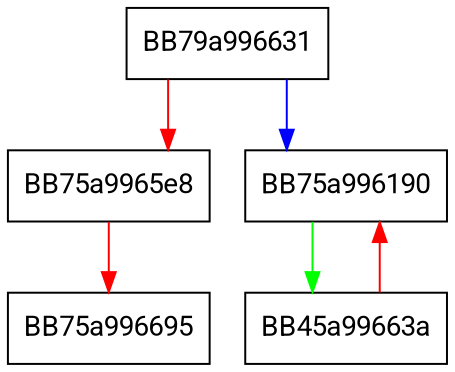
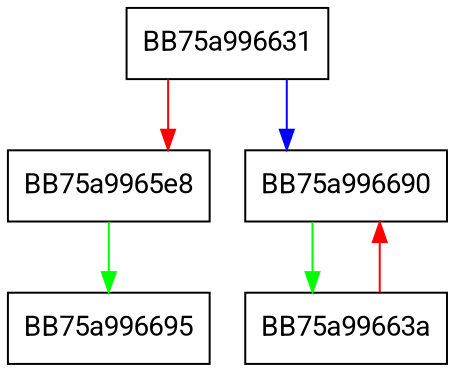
node "BB79a996631": label "BB79a996631" -> "BB75a996631"
node "BB75a996190": label "BB75a996190" -> "BB75a996690"
edge "BB75a9965e8" -> "BB75a996695": color red -> green
node "BB45a99663a": label "BB45a99663a" -> "BB75a99663a"
